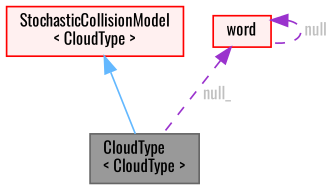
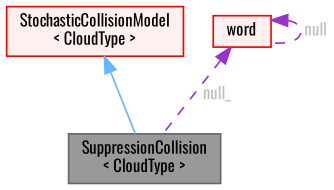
node "CloudType < CloudType >": label "CloudType < CloudType >" -> "SuppressionCollision < CloudType >"
